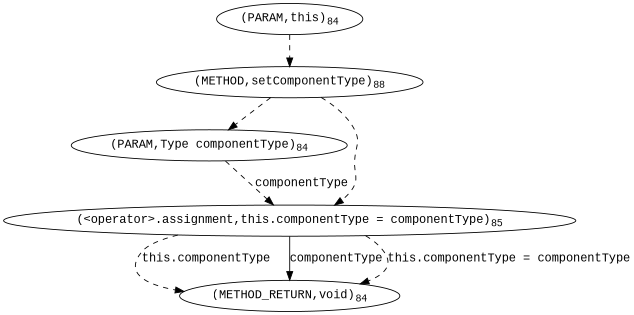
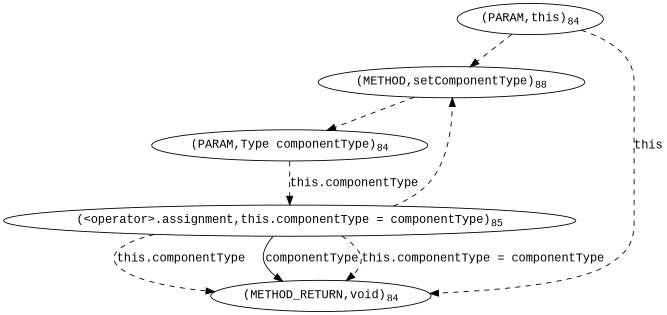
edge "(METHOD,setComponentType)" -> "(<operator>.assignment,this.componentType = componentType)": reversed
edge "(PARAM,Type componentType)" -> "(<operator>.assignment,this.componentType = componentType)": label "componentType" -> "this.componentType"
edge "(PARAM,this)" -> "(METHOD_RETURN,void)": added, label "this"
